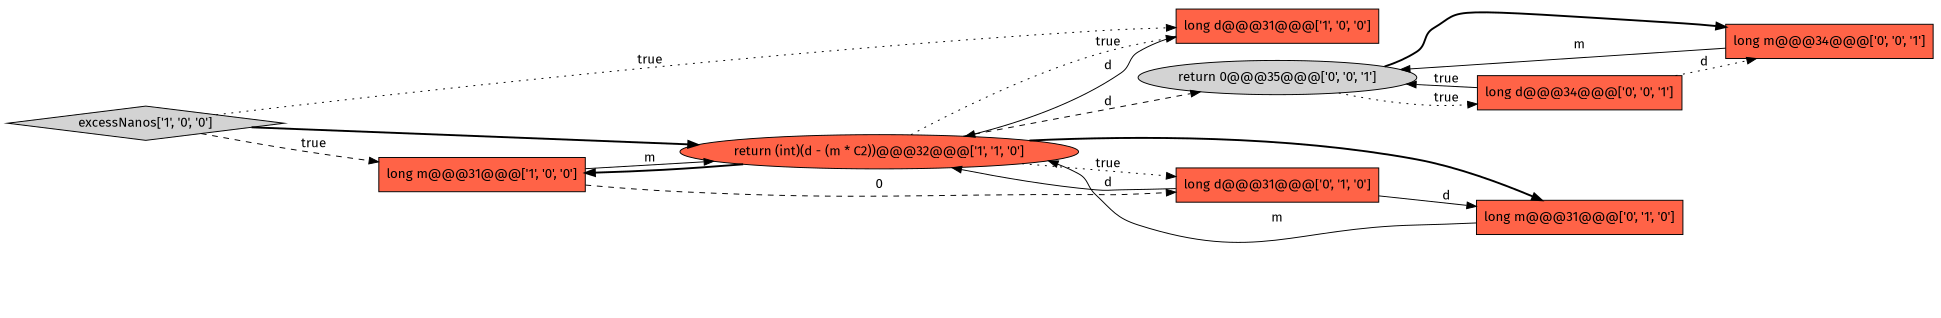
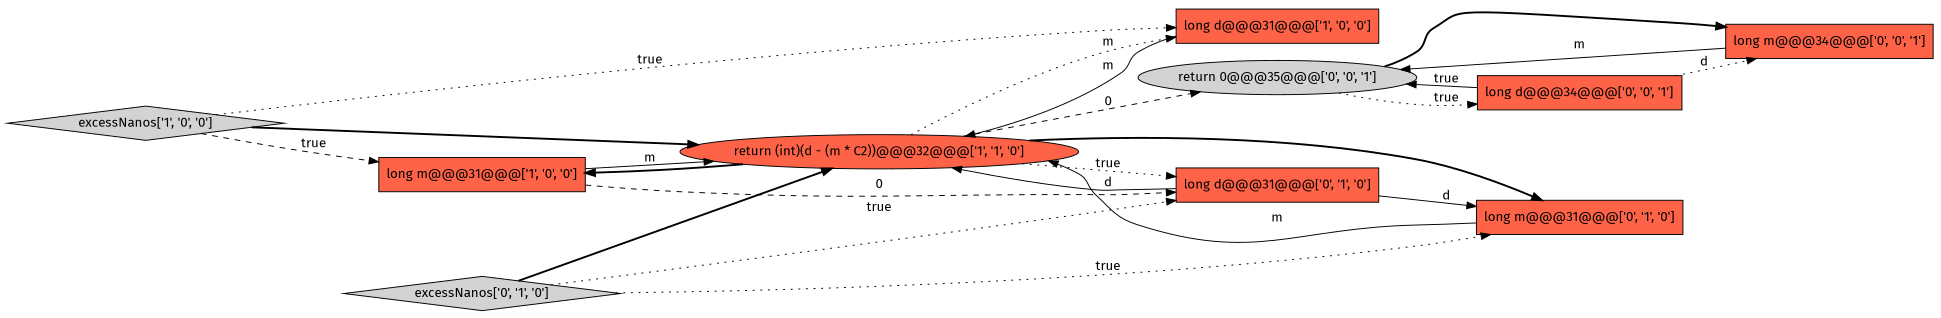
edge "return (int)(d - (m * C2))@@@32@@@['1', '1', '0']" -> "long d@@@31@@@['1', '0', '0']": label "true" -> "m"
edge "long d@@@31@@@['1', '0', '0']" -> "return (int)(d - (m * C2))@@@32@@@['1', '1', '0']": label "d" -> "m"
edge "return (int)(d - (m * C2))@@@32@@@['1', '1', '0']" -> "return 0@@@35@@@['0', '0', '1']": label "d" -> "0"
node "excessNanos['0', '1', '0']": added
